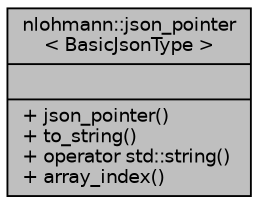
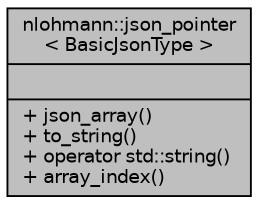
node "nlohmann::json_pointer": text "+ json_pointer()" -> "+ json_array()"
